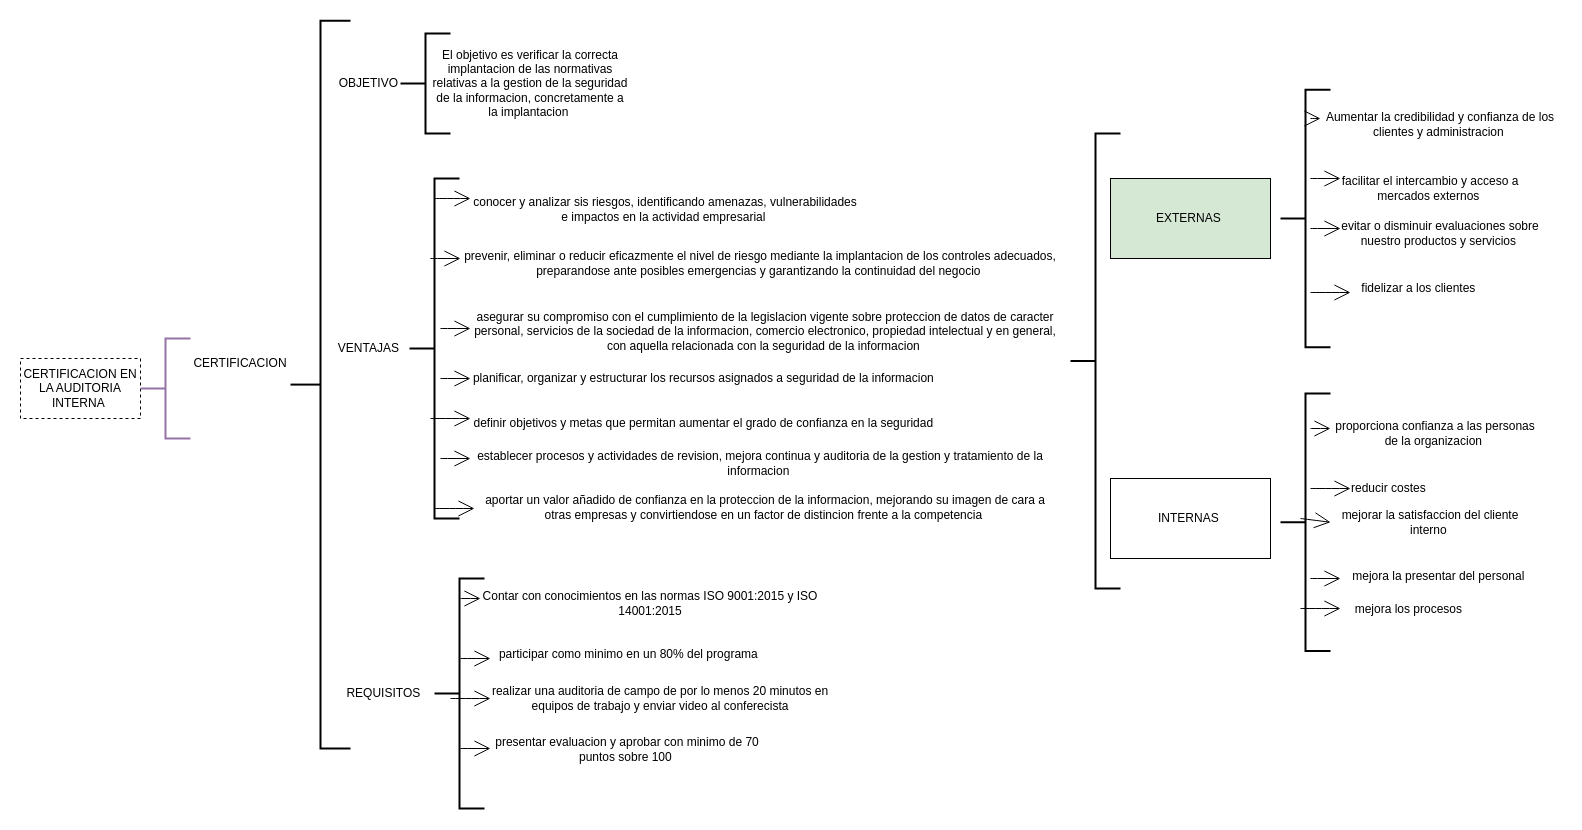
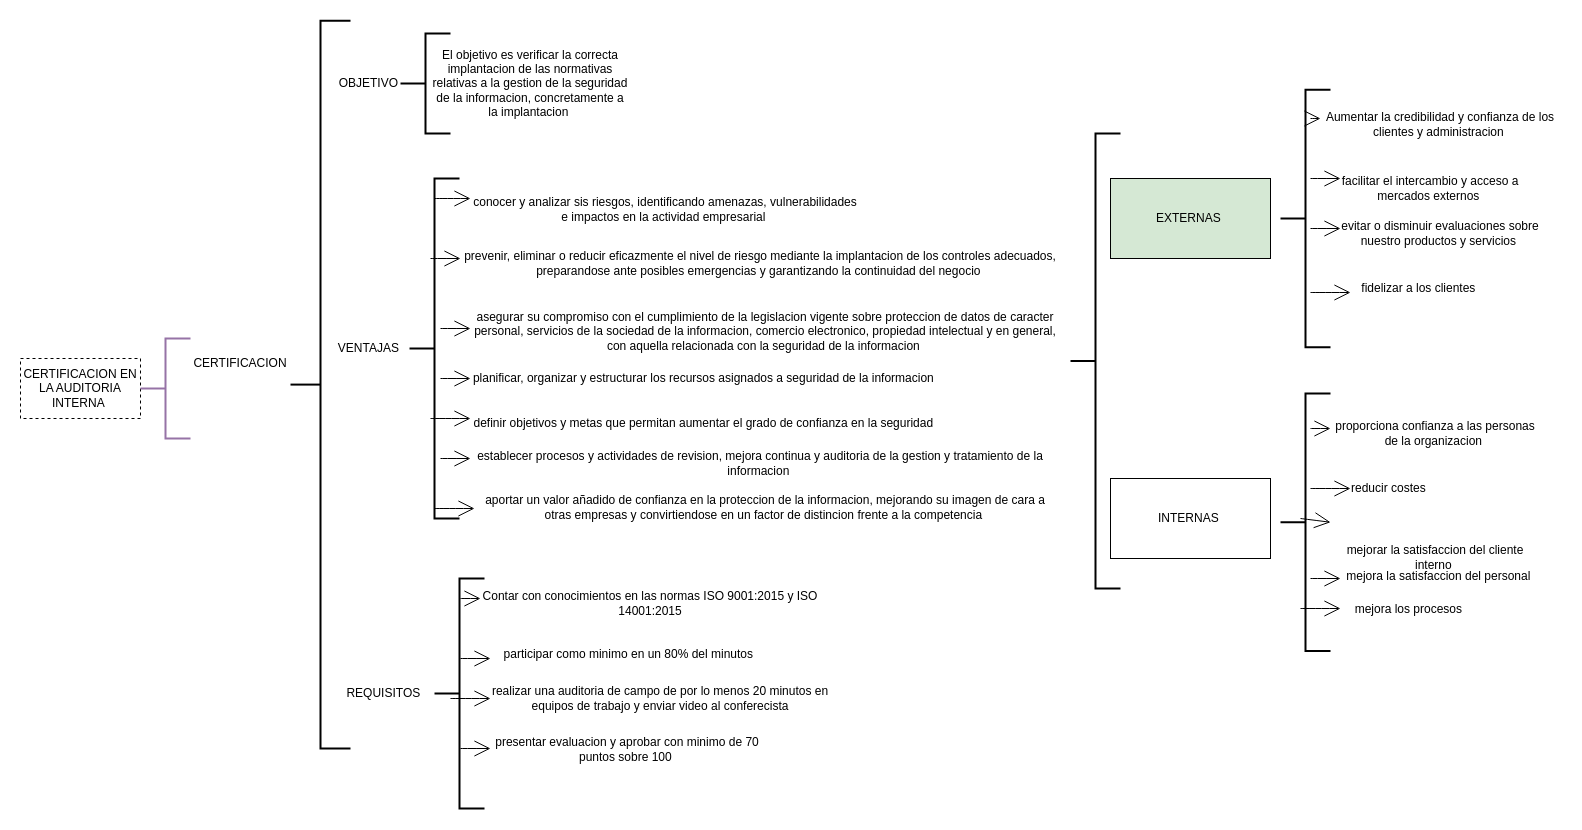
node "mejorar la satisfaccion del cliente interno": moved (1431, 522) -> (1436, 557)
node "mejora la presentar del personal": label "mejora la presentar del personal" -> "mejora la satisfaccion del personal"
node "participar como minimo en un 80% del programa": label "participar como minimo en un 80% del programa" -> "participar como minimo en un 80% del minutos"
